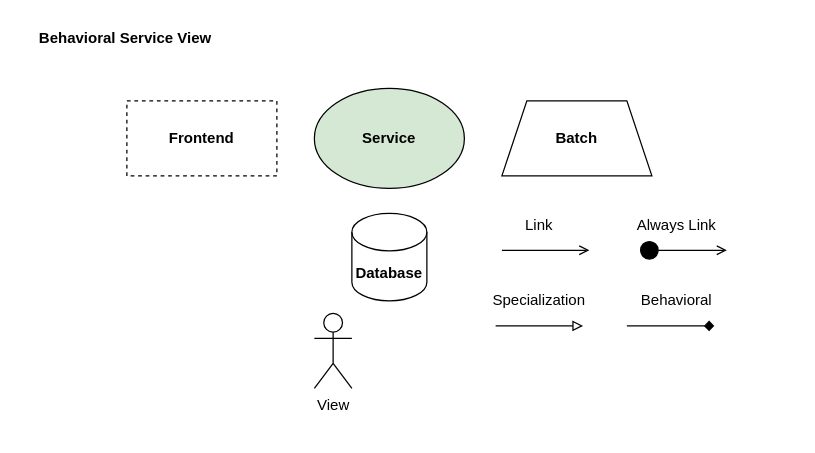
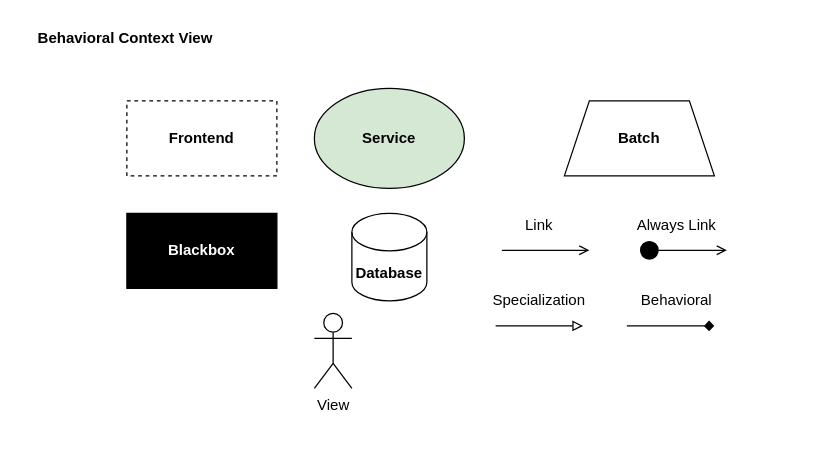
node "Behavioral Service View": label "Behavioral Service View" -> "Behavioral Context View"
node "Batch": moved (577, 138) -> (639, 138)
node "Blackbox": added
